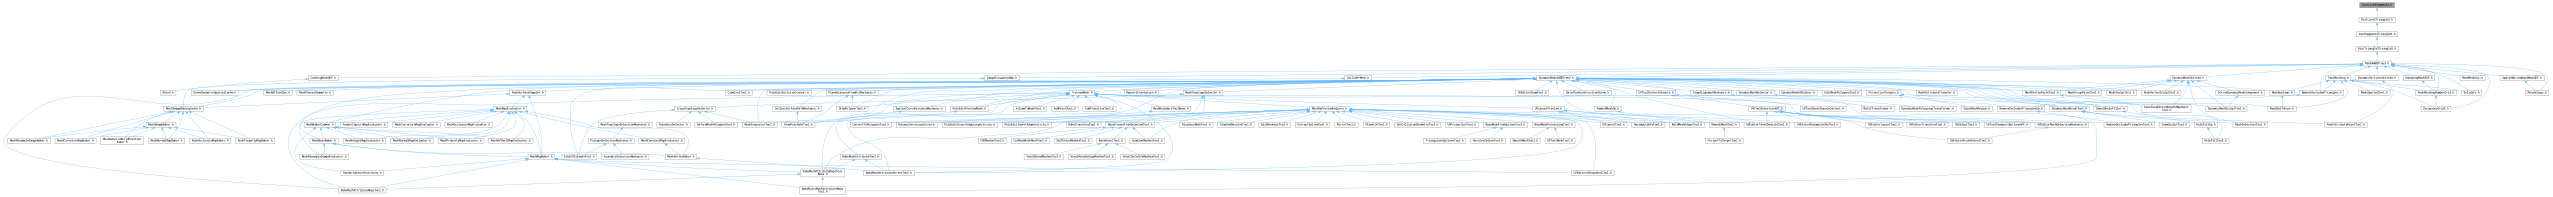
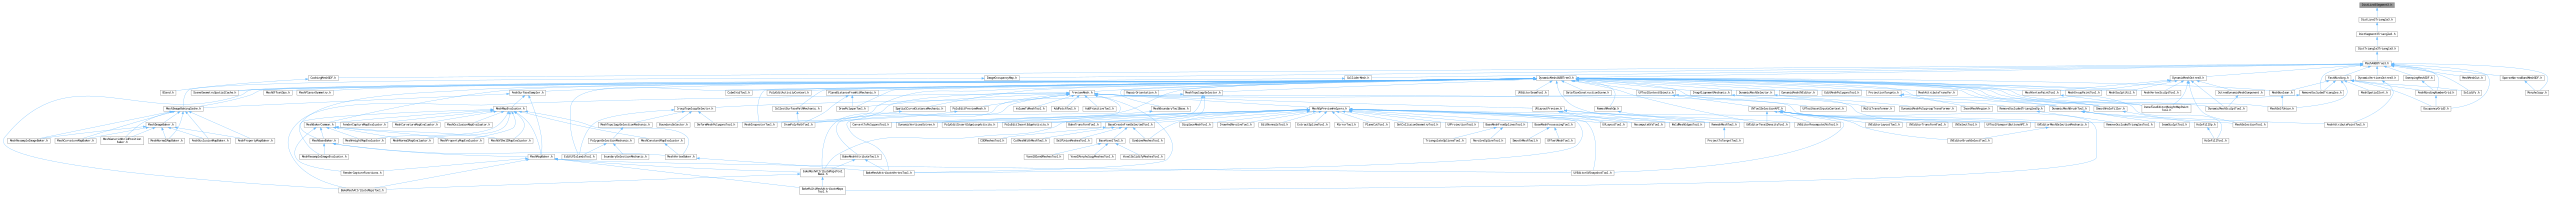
edge "PolyEditPreviewMesh.h" -> "DynamicMeshAABBTree3.h": removed
edge "MeshInspectorTool.h" -> "GroupTopologySelector.h": now "MeshTopologySelectionMechanic.h" -> "GroupTopologySelector.h"
edge "UVEditorUVSnapshotTool.h" -> "UVToolSelectionAPI.h": added
